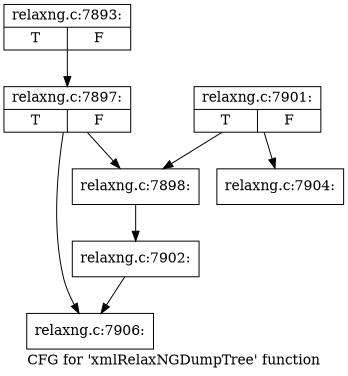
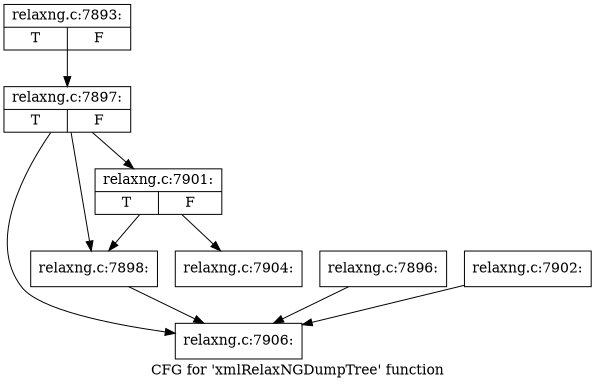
edge "relaxng.c:7897:" -> "relaxng.c:7901:": added
edge "relaxng.c:7898:" -> "relaxng.c:7902:": now "relaxng.c:7898:" -> "relaxng.c:7906:"
node "relaxng.c:7896:": added
